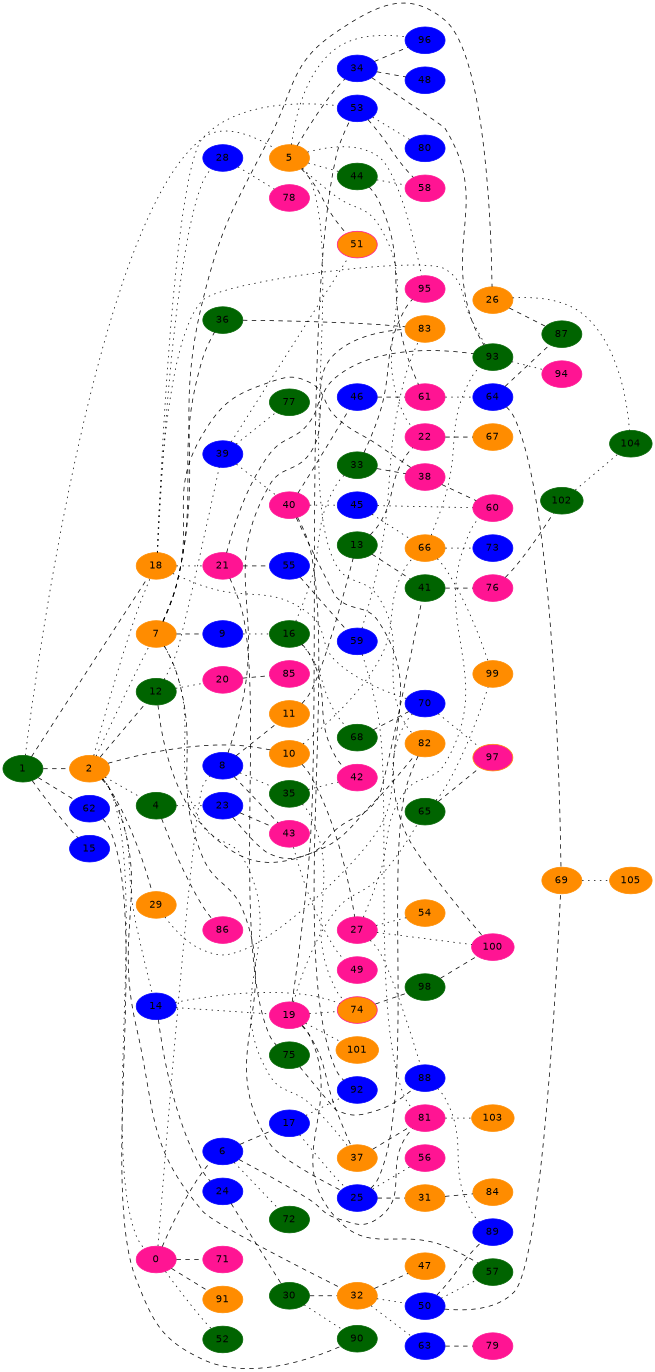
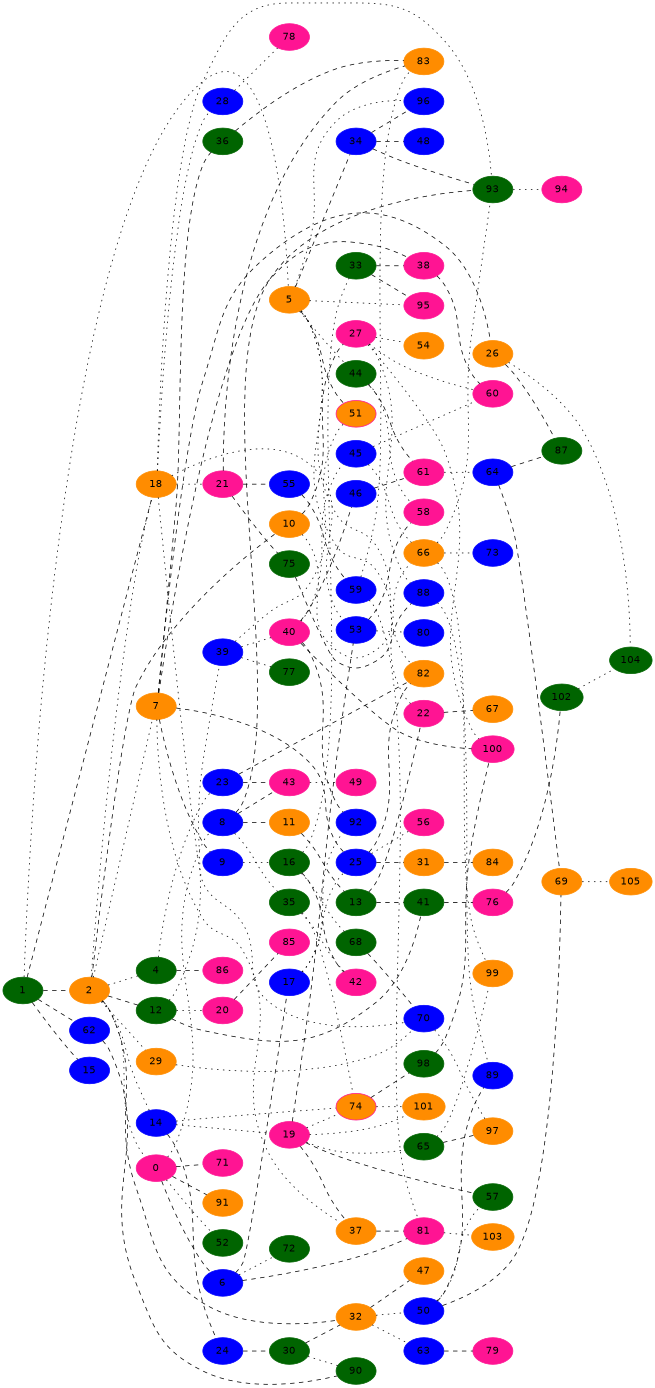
node "97": fillcolor deeppink -> darkorange
edge "2" -- "29": style dashed -> dotted
edge "74" -- "101": added
